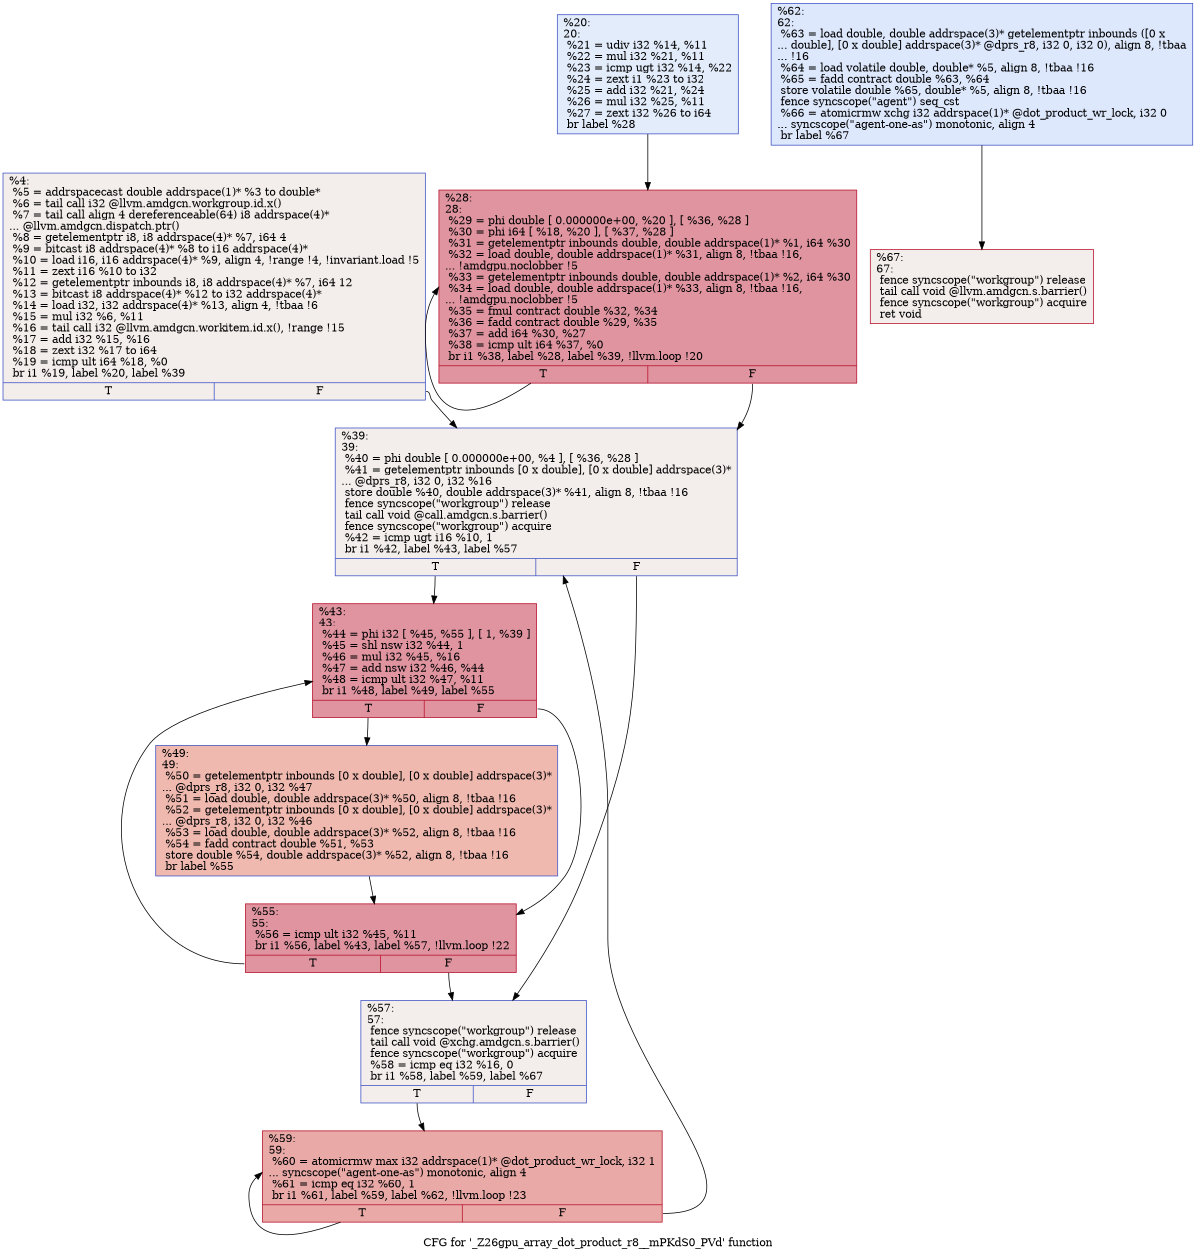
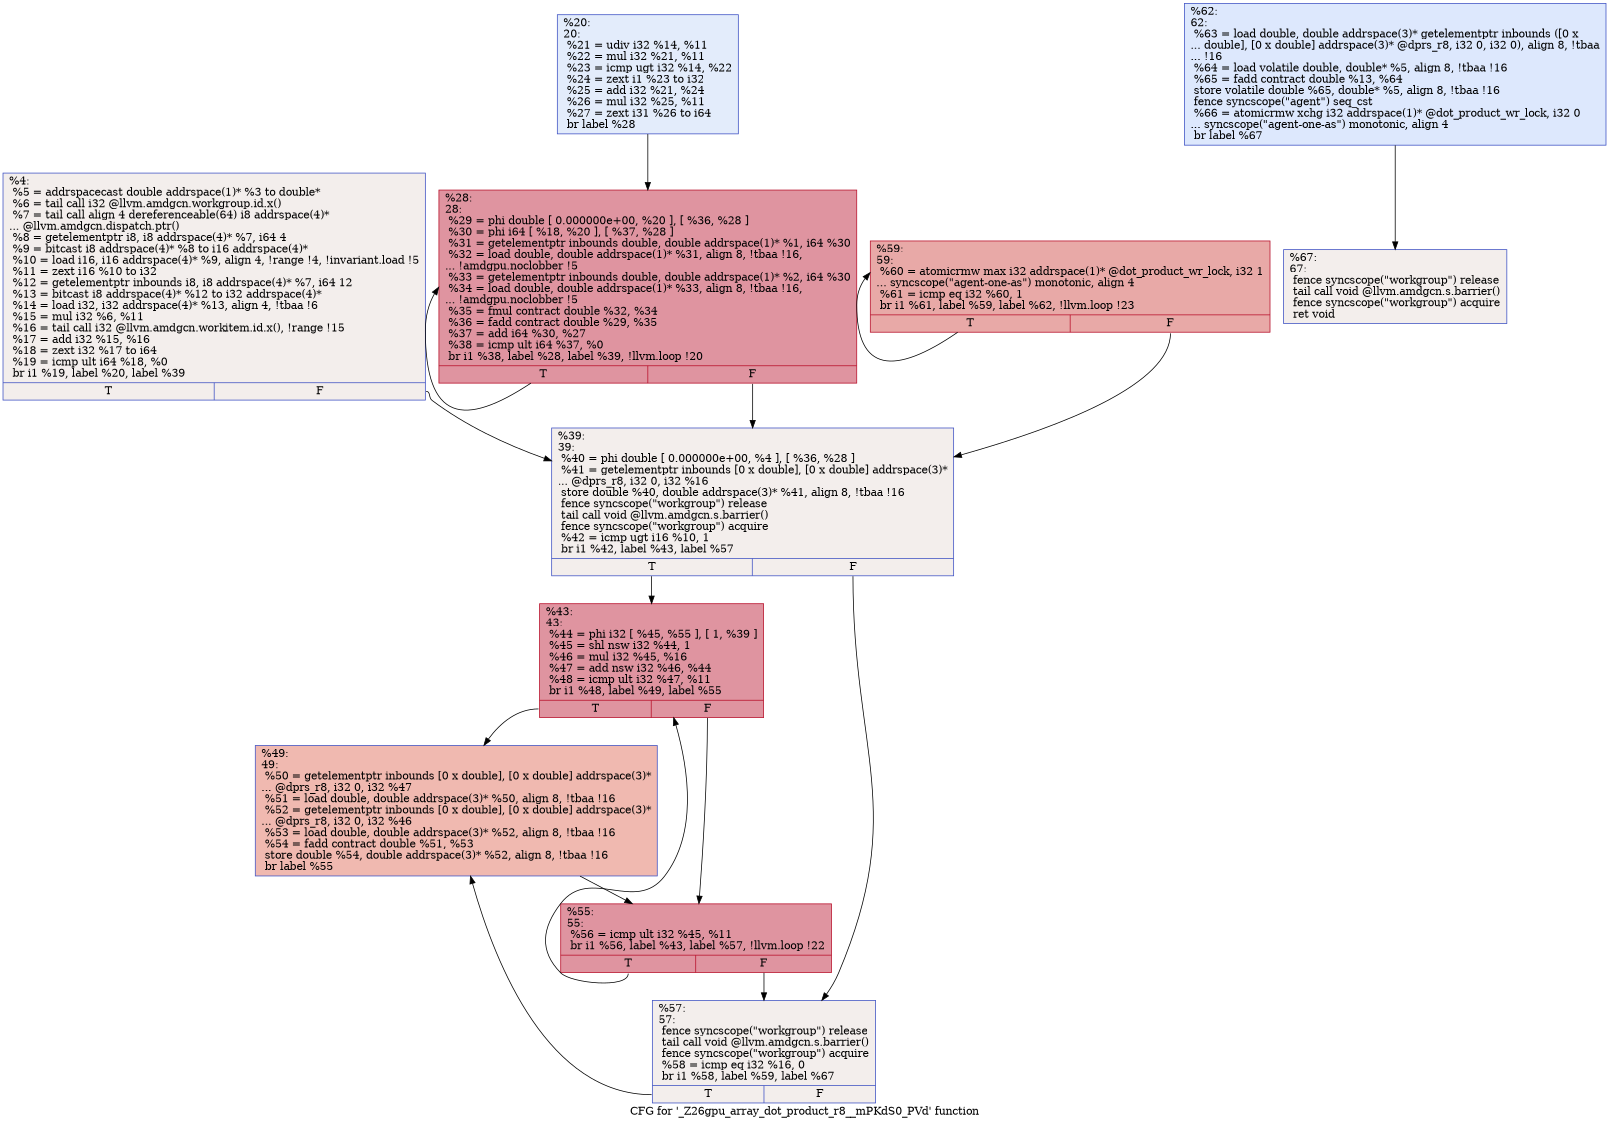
node "%62:": text "%65 = fadd contract double %63, %64" -> "%65 = fadd contract double %13, %64"
node "%20:": text "%27 = zext i32 %26 to i64" -> "%27 = zext i31 %26 to i64"
node "%67:": color #b70d28ff -> #3d50c3ff
node "%39:": text "tail call void @call.amdgcn.s.barrier()" -> "tail call void @llvm.amdgcn.s.barrier()"
node "%57:": text "tail call void @xchg.amdgcn.s.barrier()" -> "tail call void @llvm.amdgcn.s.barrier()"
edge "%57:" -> "%59:": now "%57:" -> "%49:"
